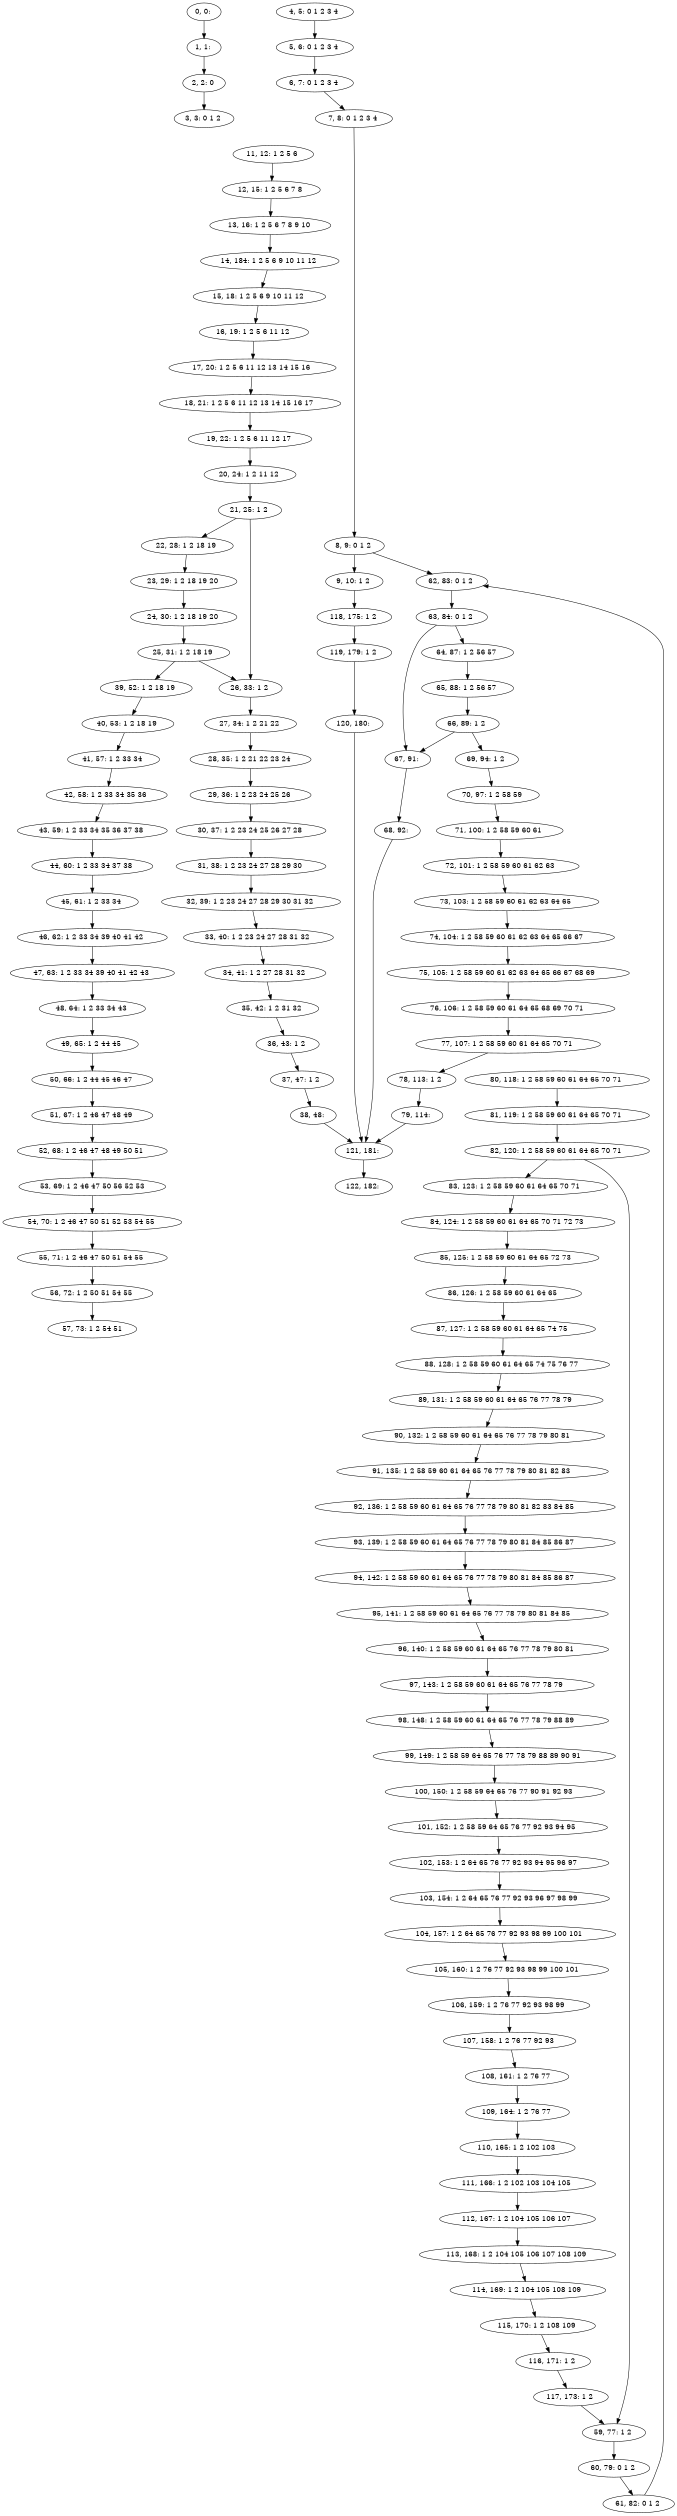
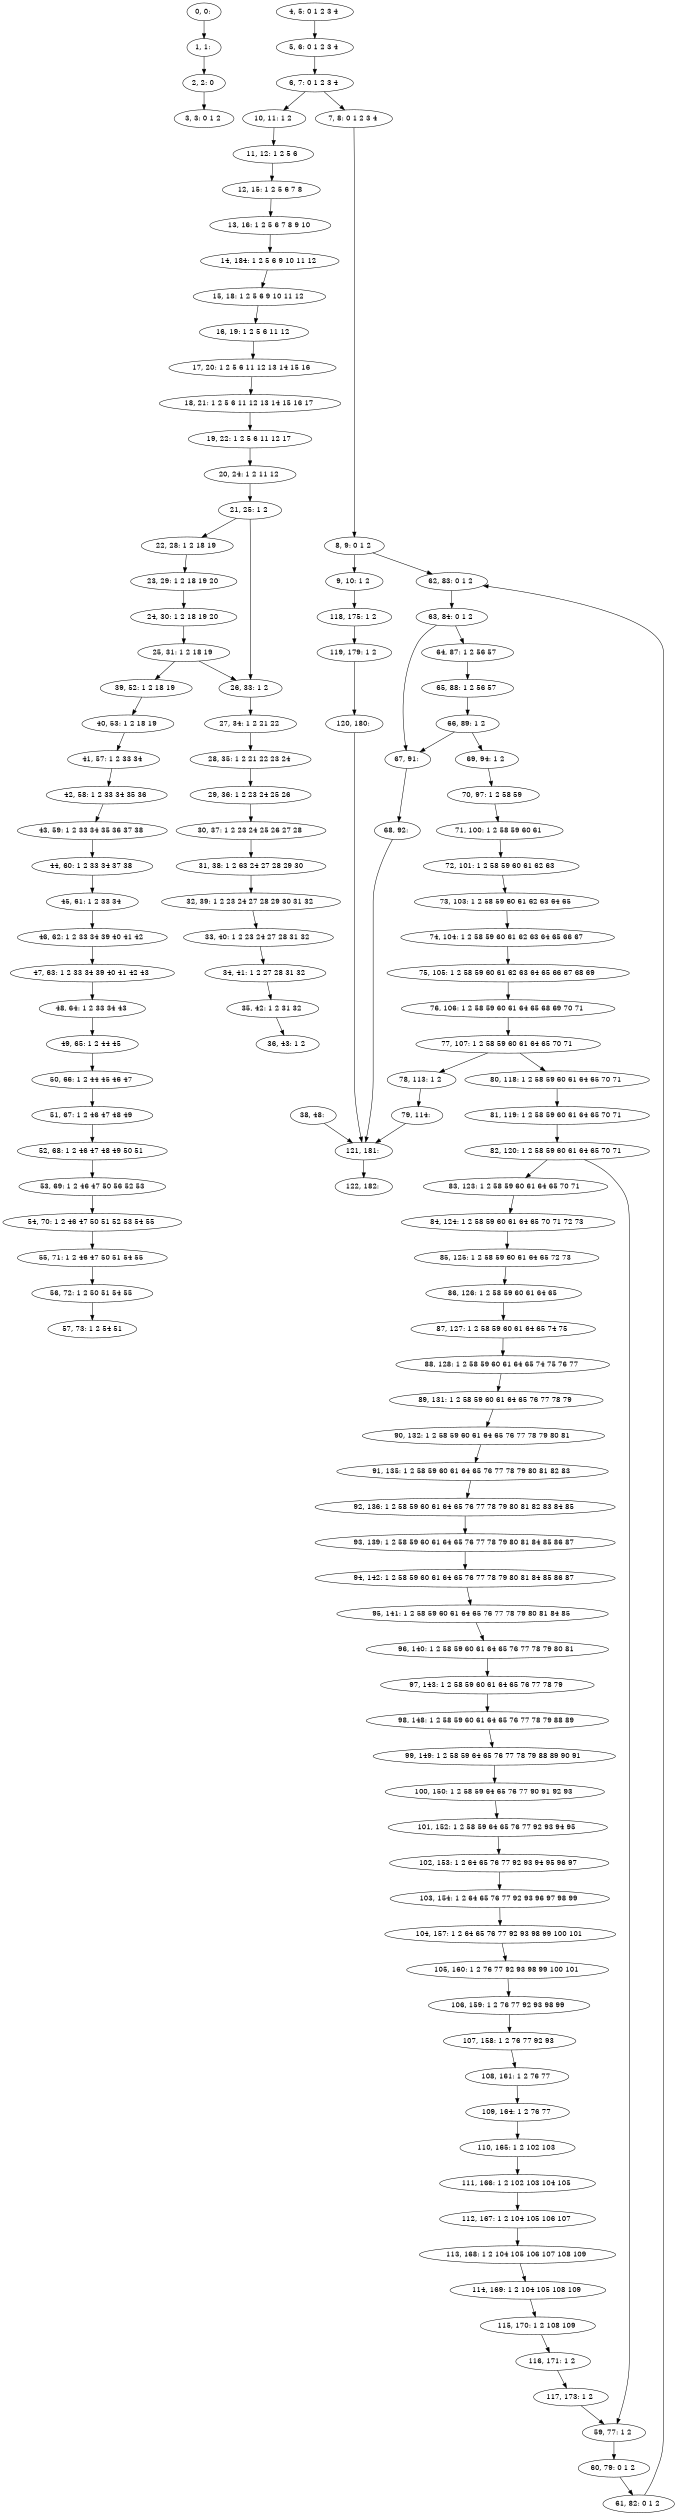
node "10, 11: 1 2": added
node "31, 38: 1 2 23 24 27 28 29 30": label "31, 38: 1 2 23 24 27 28 29 30" -> "31, 38: 1 2 63 24 27 28 29 30"
edge "77, 107: 1 2 58 59 60 61 64 65 70 71" -> "80, 118: 1 2 58 59 60 61 64 65 70 71": added
node "37, 47: 1 2": removed
